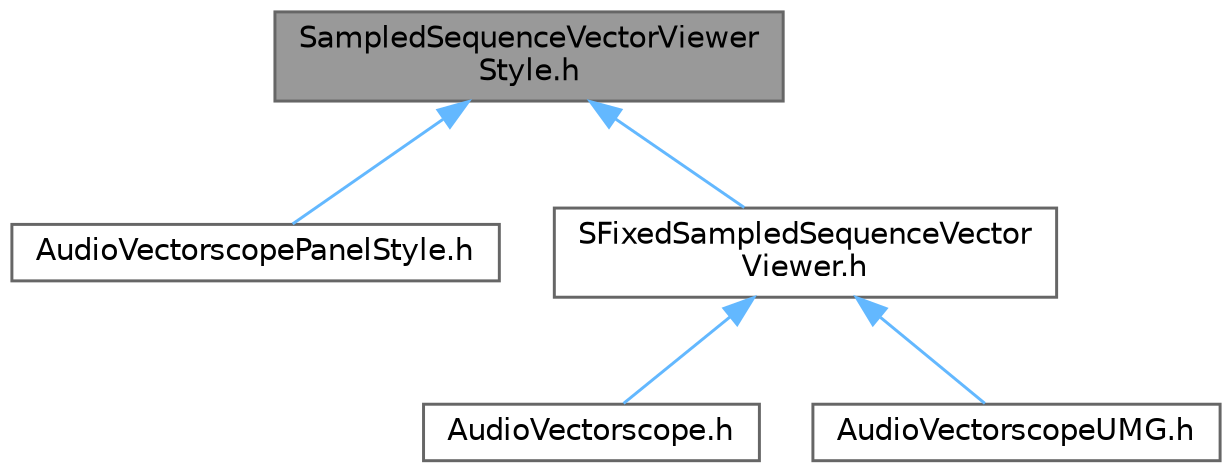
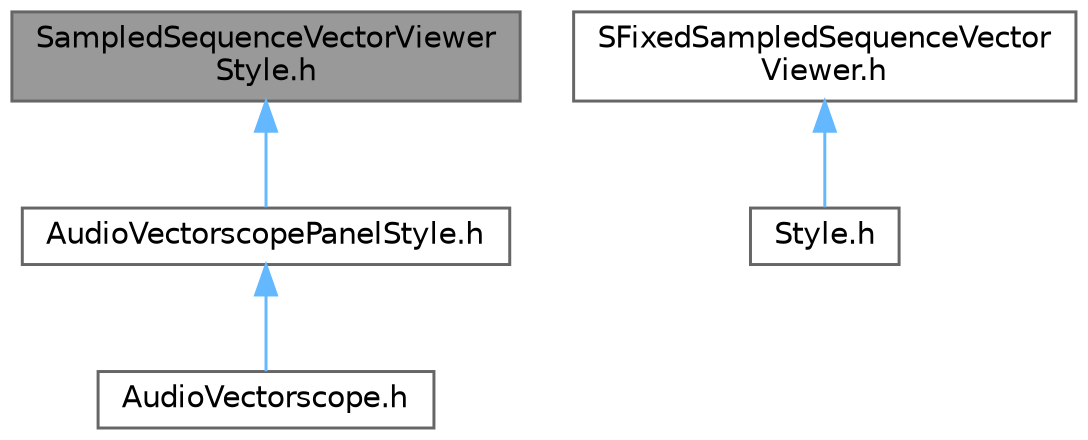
edge "SFixedSampledSequenceVector Viewer.h" -> "SampledSequenceVectorViewer Style.h": removed
edge "AudioVectorscope.h" -> "SFixedSampledSequenceVector Viewer.h": now "AudioVectorscope.h" -> "AudioVectorscopePanelStyle.h"
node "AudioVectorscopeUMG.h": label "AudioVectorscopeUMG.h" -> "Style.h"
